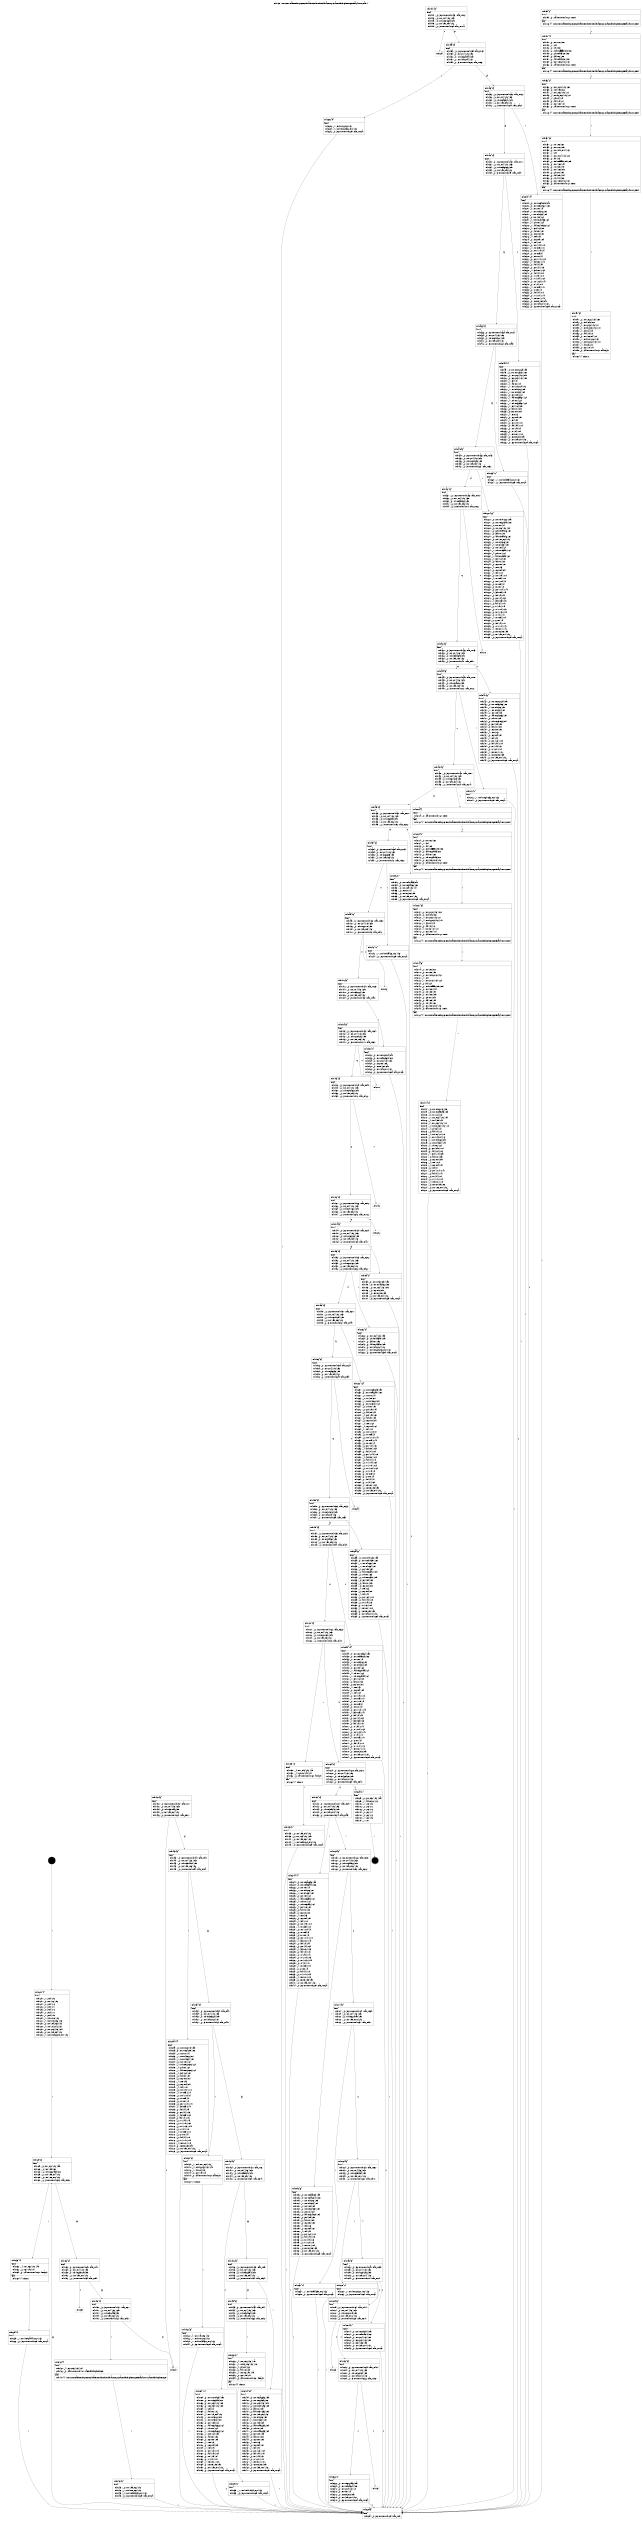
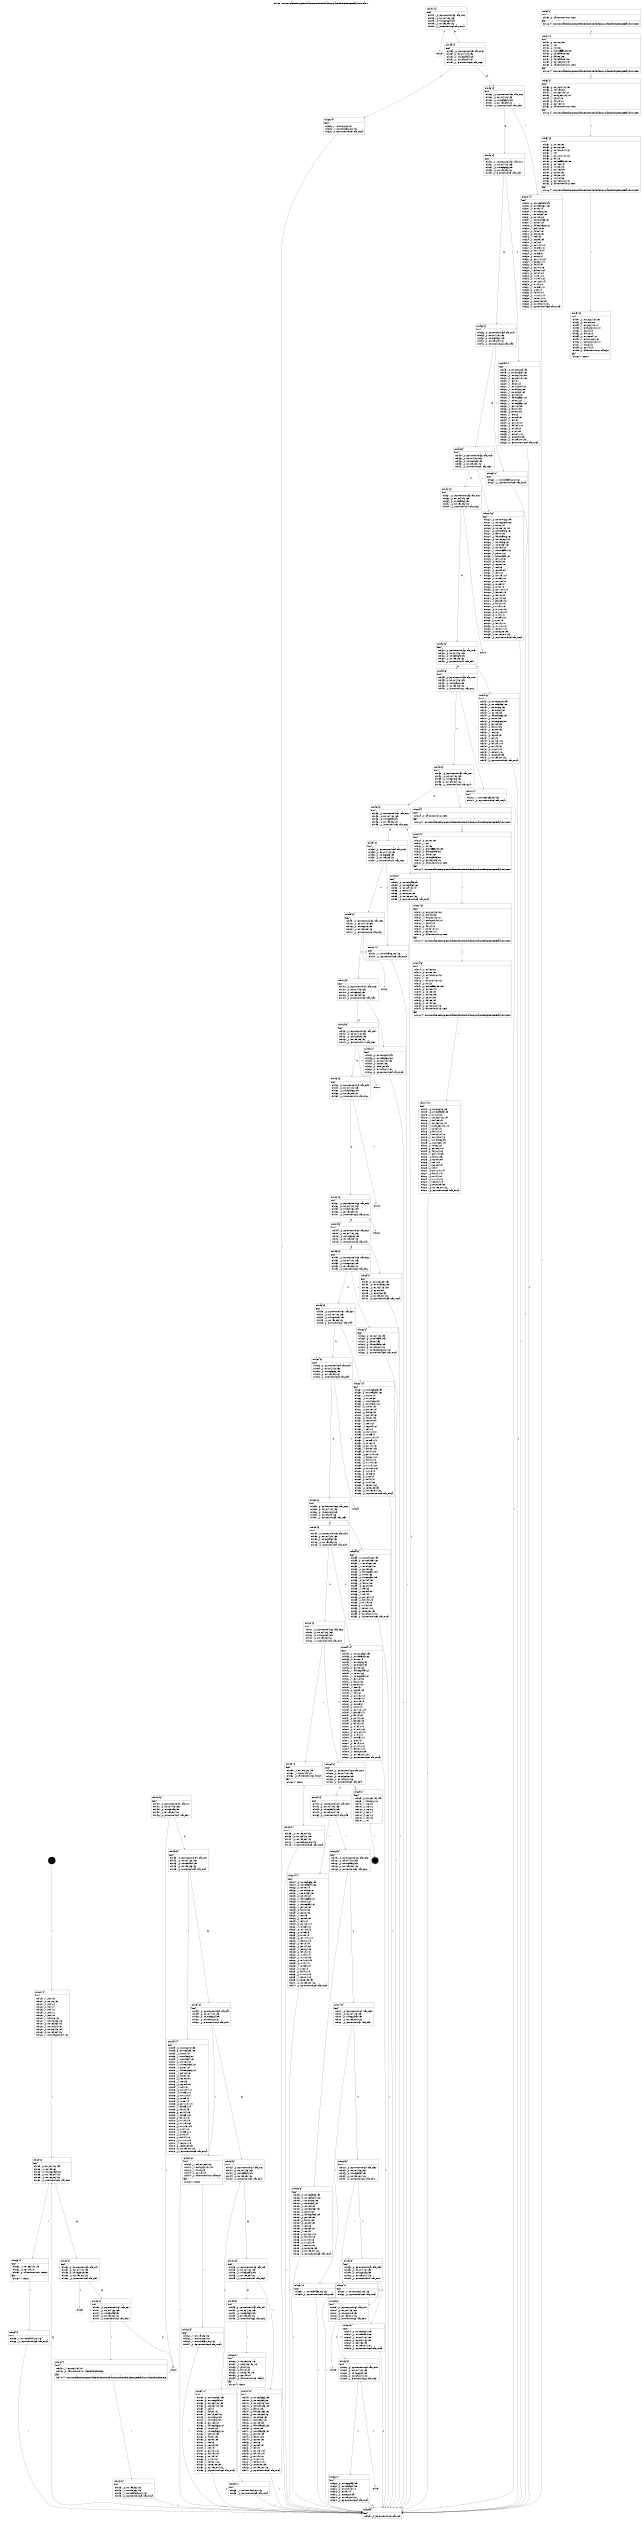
edge "0x401a67 [25]" -> "0x401a80 [25]": label " 16" -> " 24"
edge "0x401b16 [25]" -> "0x401b2f [25]": added, label "16"
